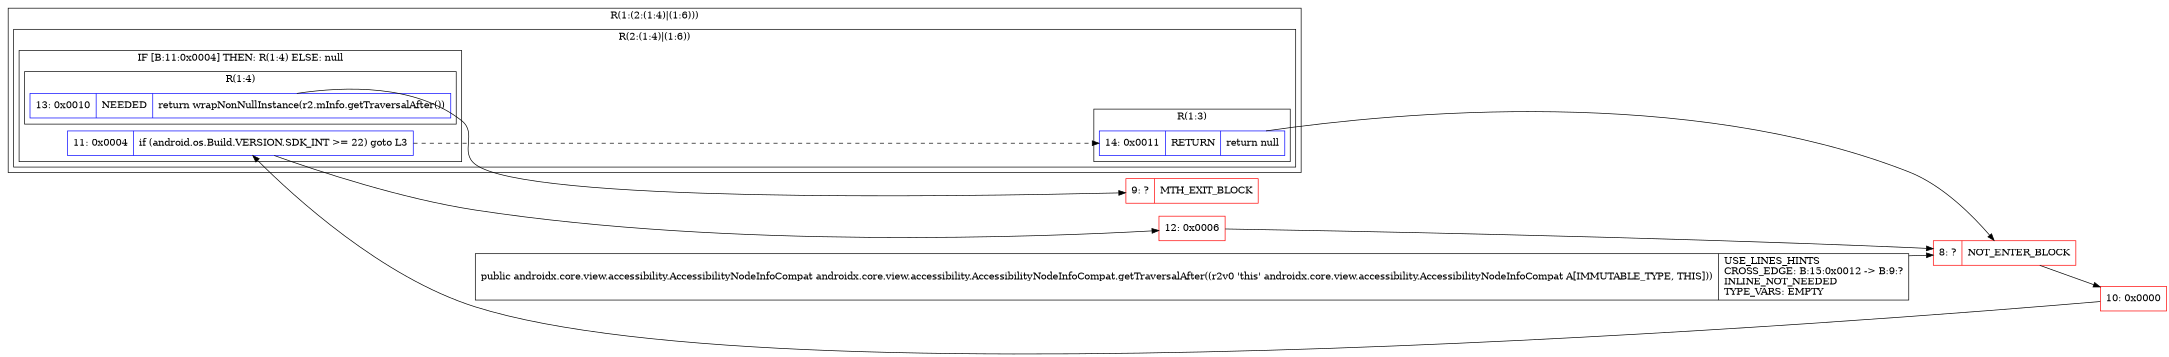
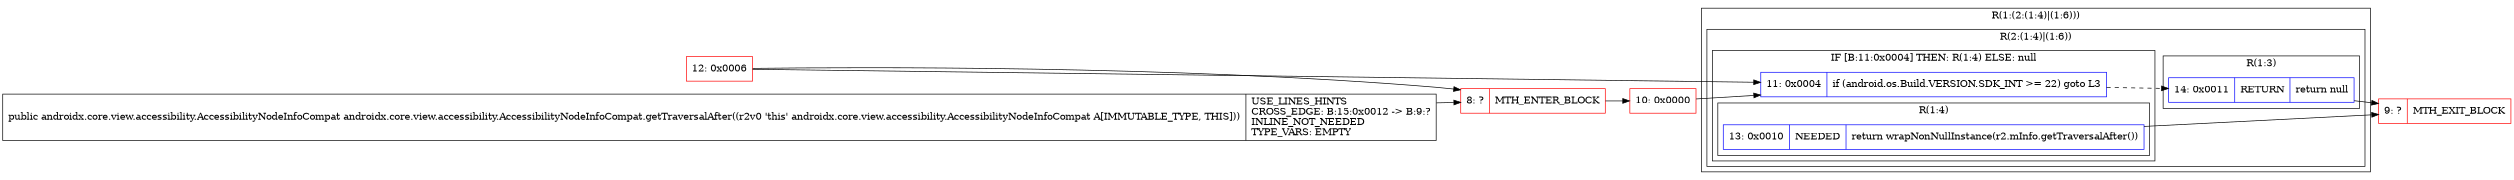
edge "14: 0x0011" -> "8: ?": now "14: 0x0011" -> "9: ?"
edge "11: 0x0004" -> "12: 0x0006": reversed
node "8: ?": text "NOT_ENTER_BLOCK" -> "MTH_ENTER_BLOCK"
